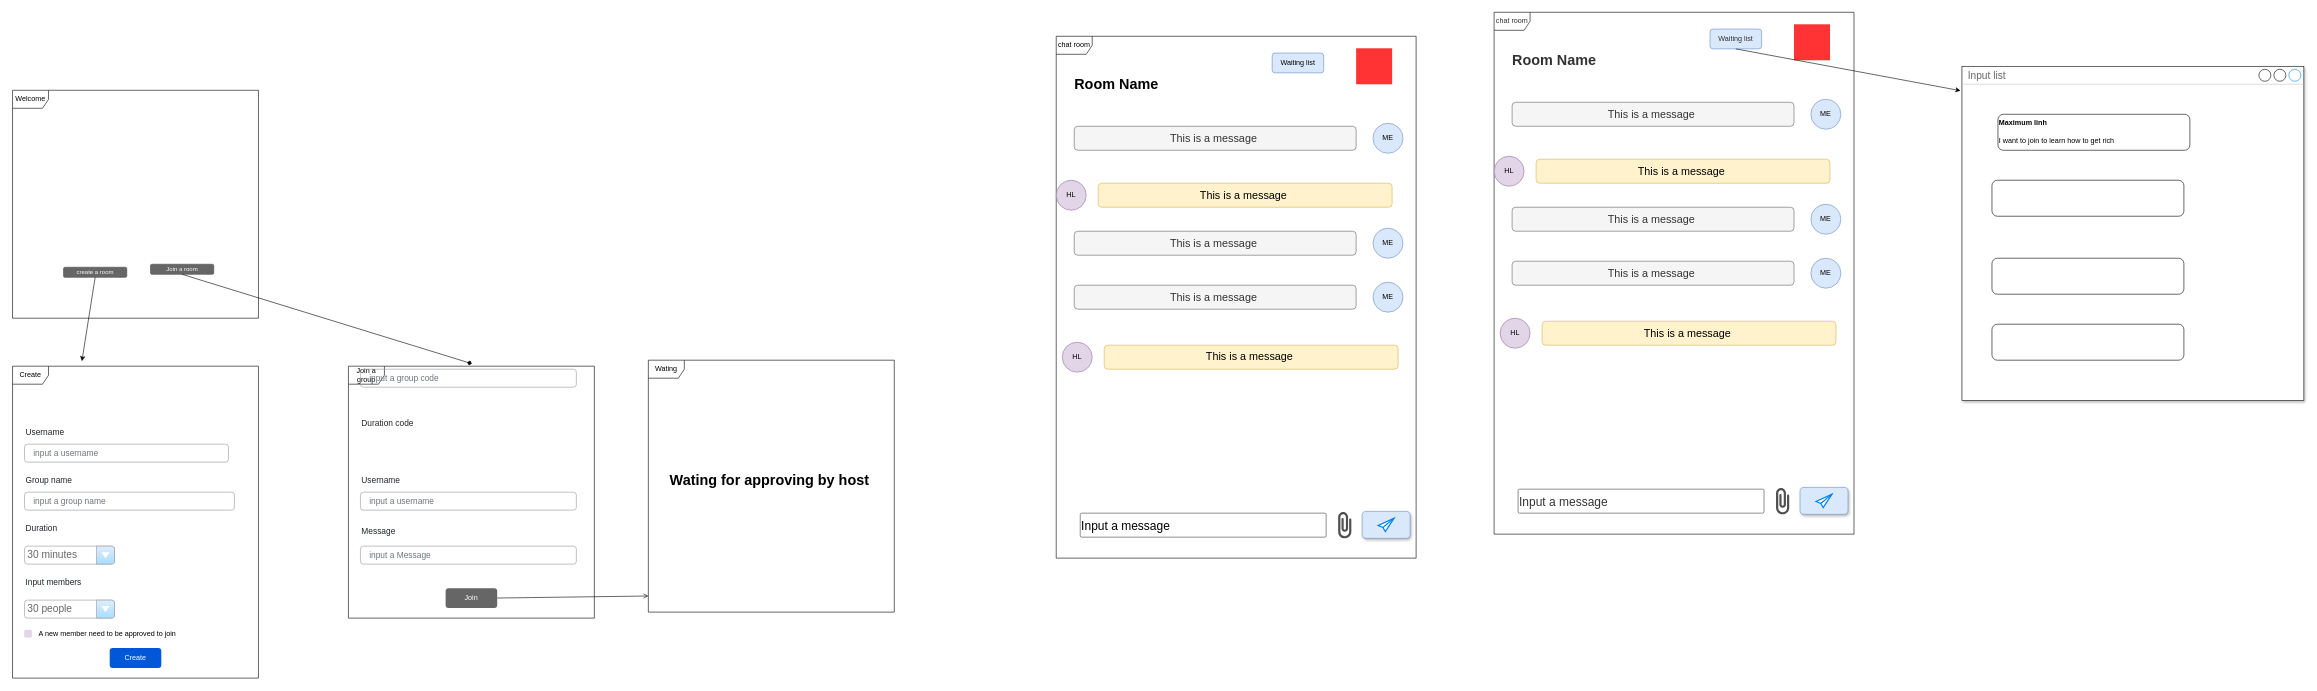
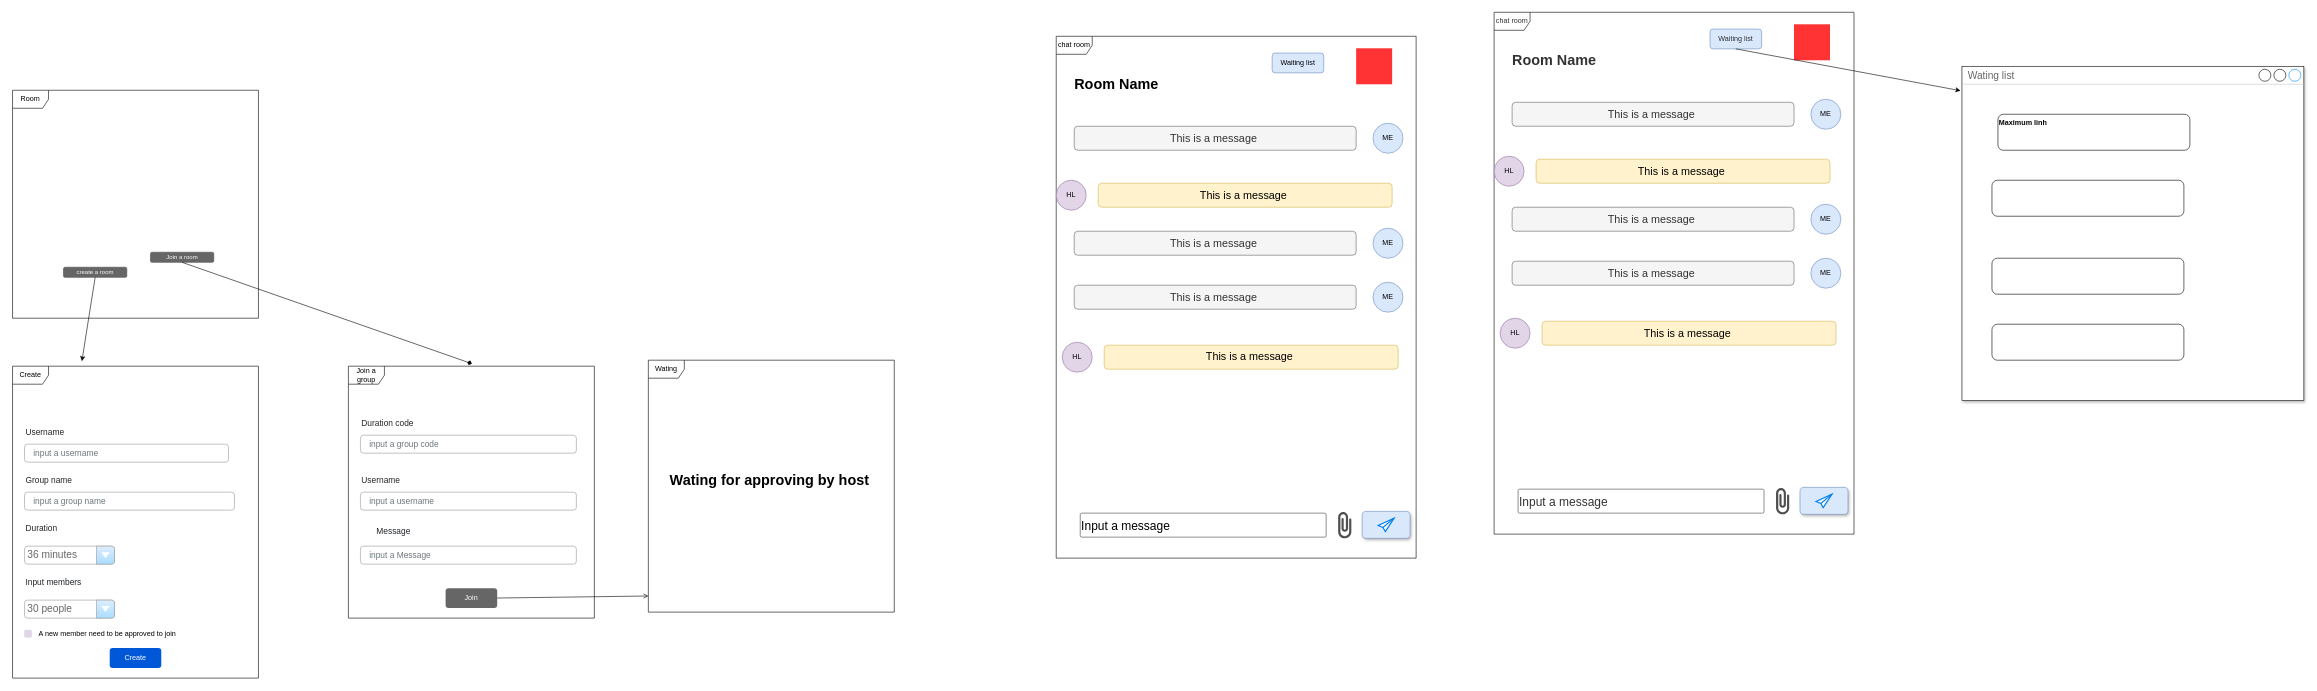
node "Input list": label "Input list" -> "Wating list"
node "Welcome": label "Welcome" -> "Room"
node "I want to join to learn how to get rich": removed
node "Join a room": moved (182, 269) -> (182, 257)
node "input a group code": moved (468, 378) -> (468, 444)
node "Message": moved (468, 531) -> (483, 531)
node "30 minutes": label "30 minutes" -> "36 minutes"
